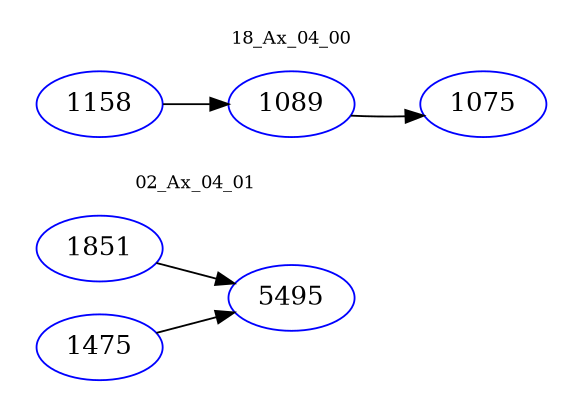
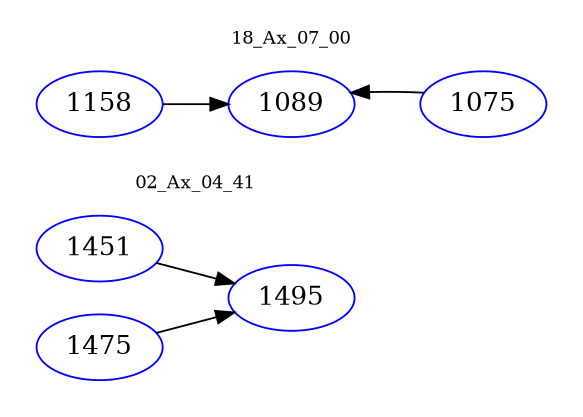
cluster "18_Ax_04_00": label "18_Ax_04_00" -> "18_Ax_07_00"
edge "1089" -> "1075": reversed
cluster "02_Ax_04_01": label "02_Ax_04_01" -> "02_Ax_04_41"
node "1851": label "1851" -> "1451"
node "5495": label "5495" -> "1495"
